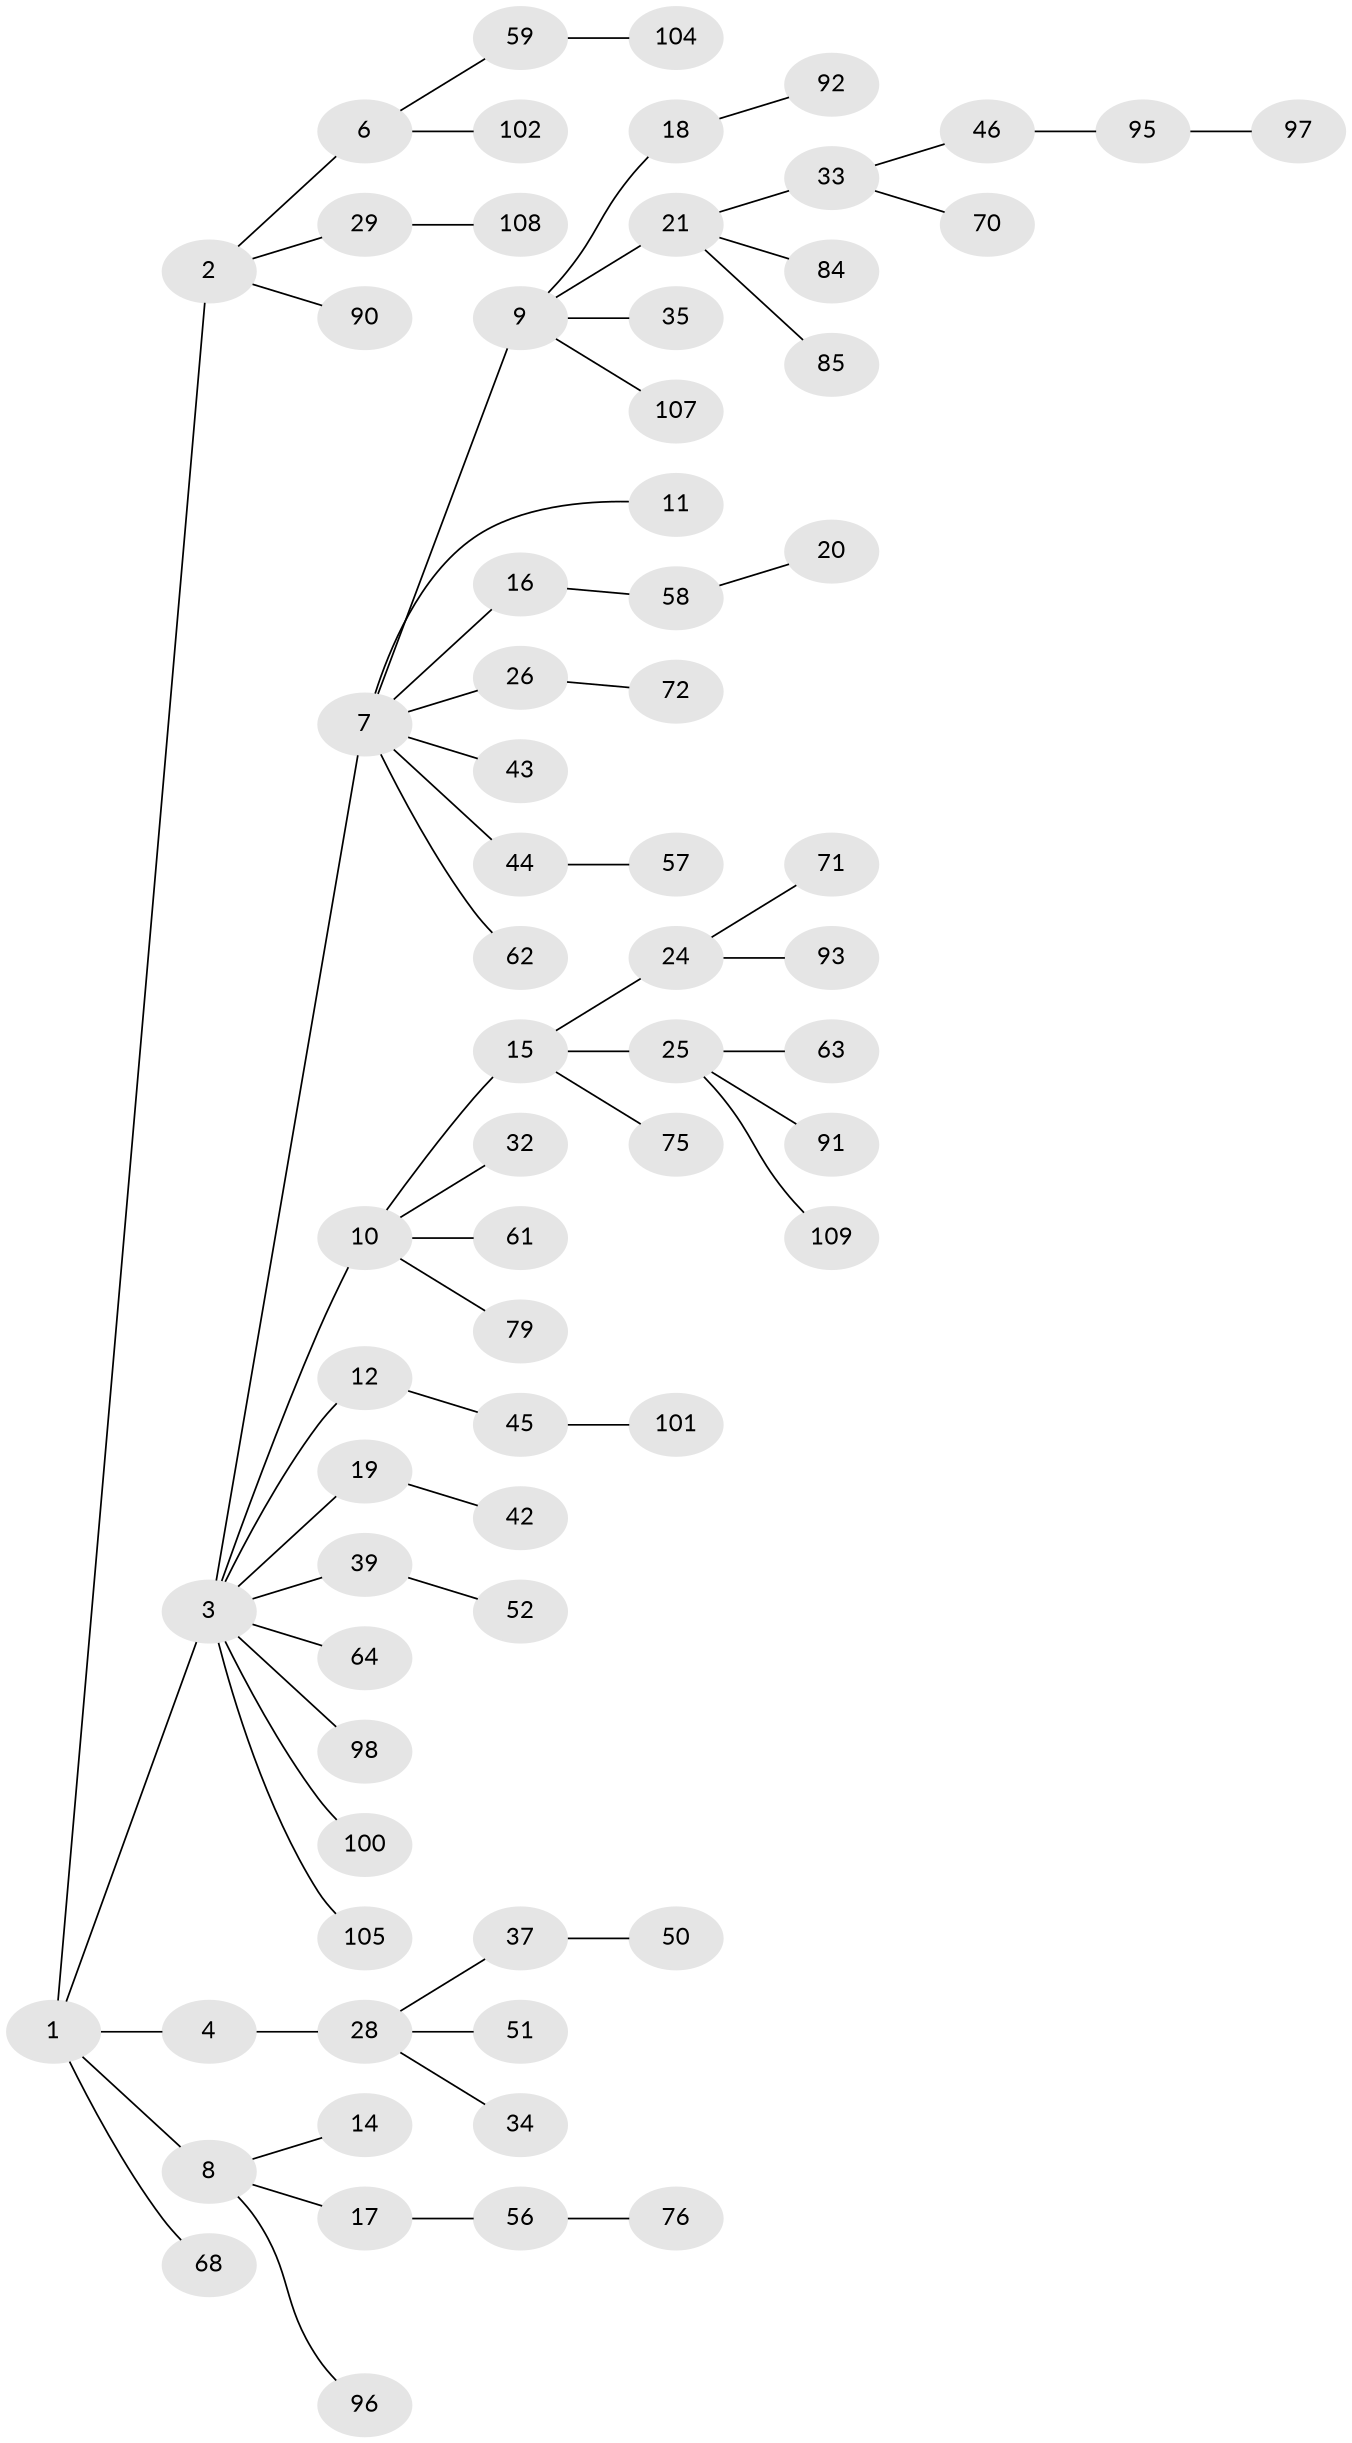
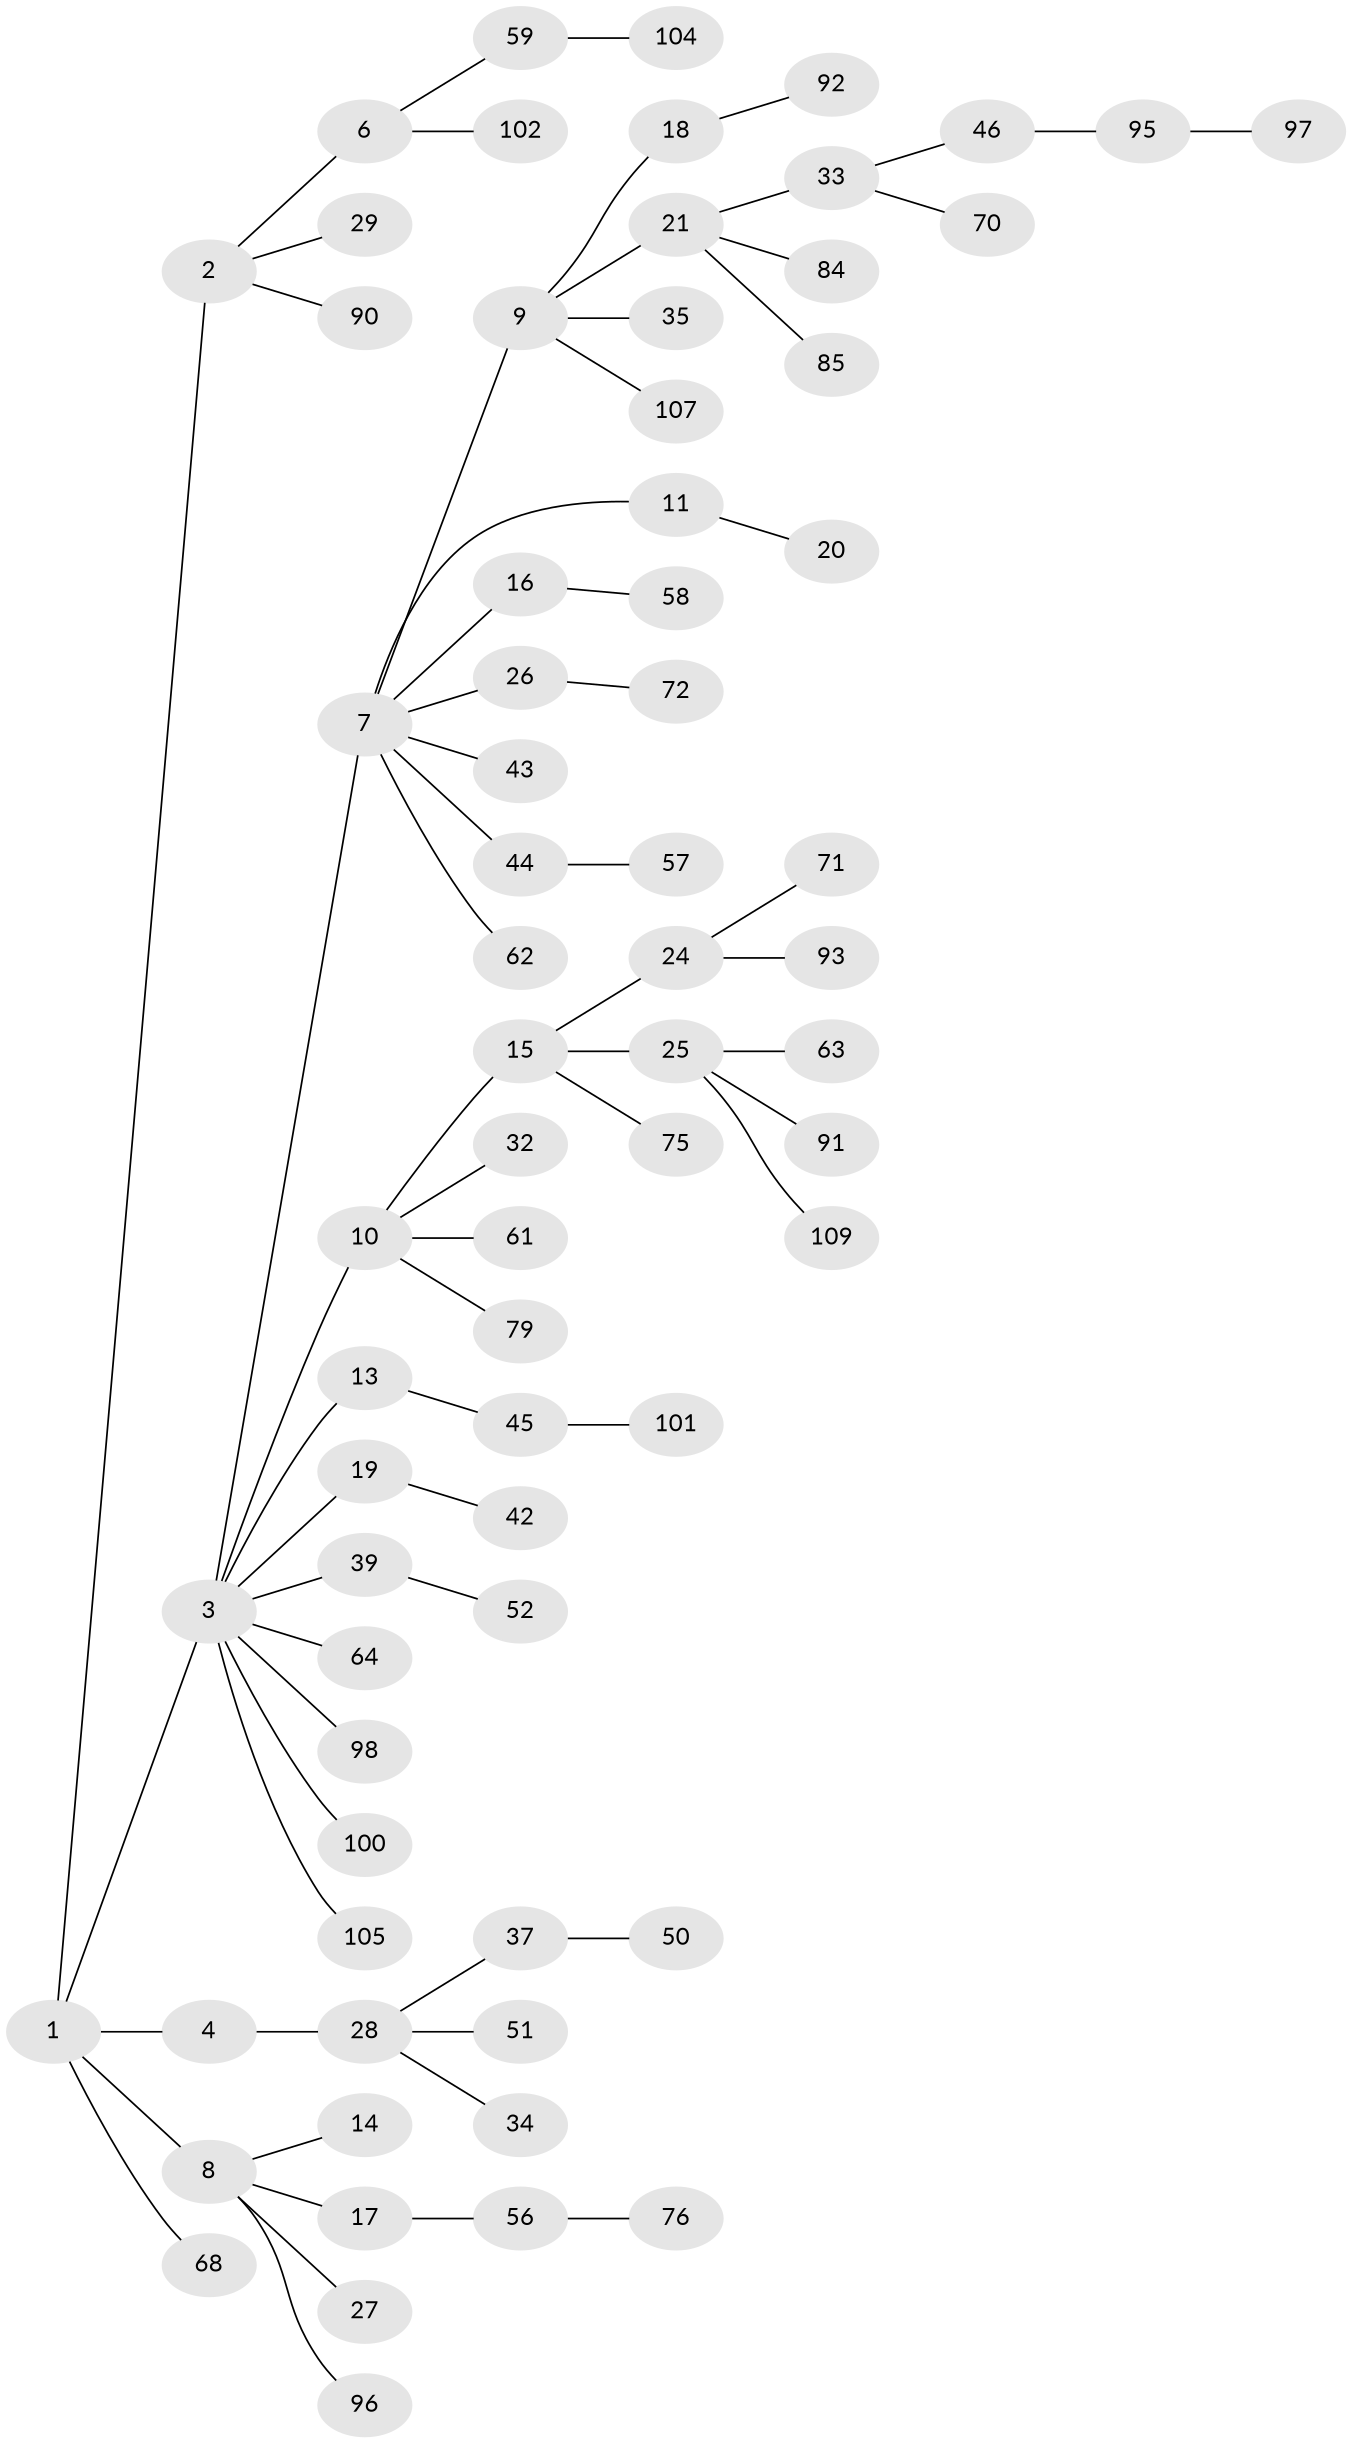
node "108": removed
edge "20" -- "58": now "20" -- "11"
node "12": label "12" -> "13"
node "27": added
